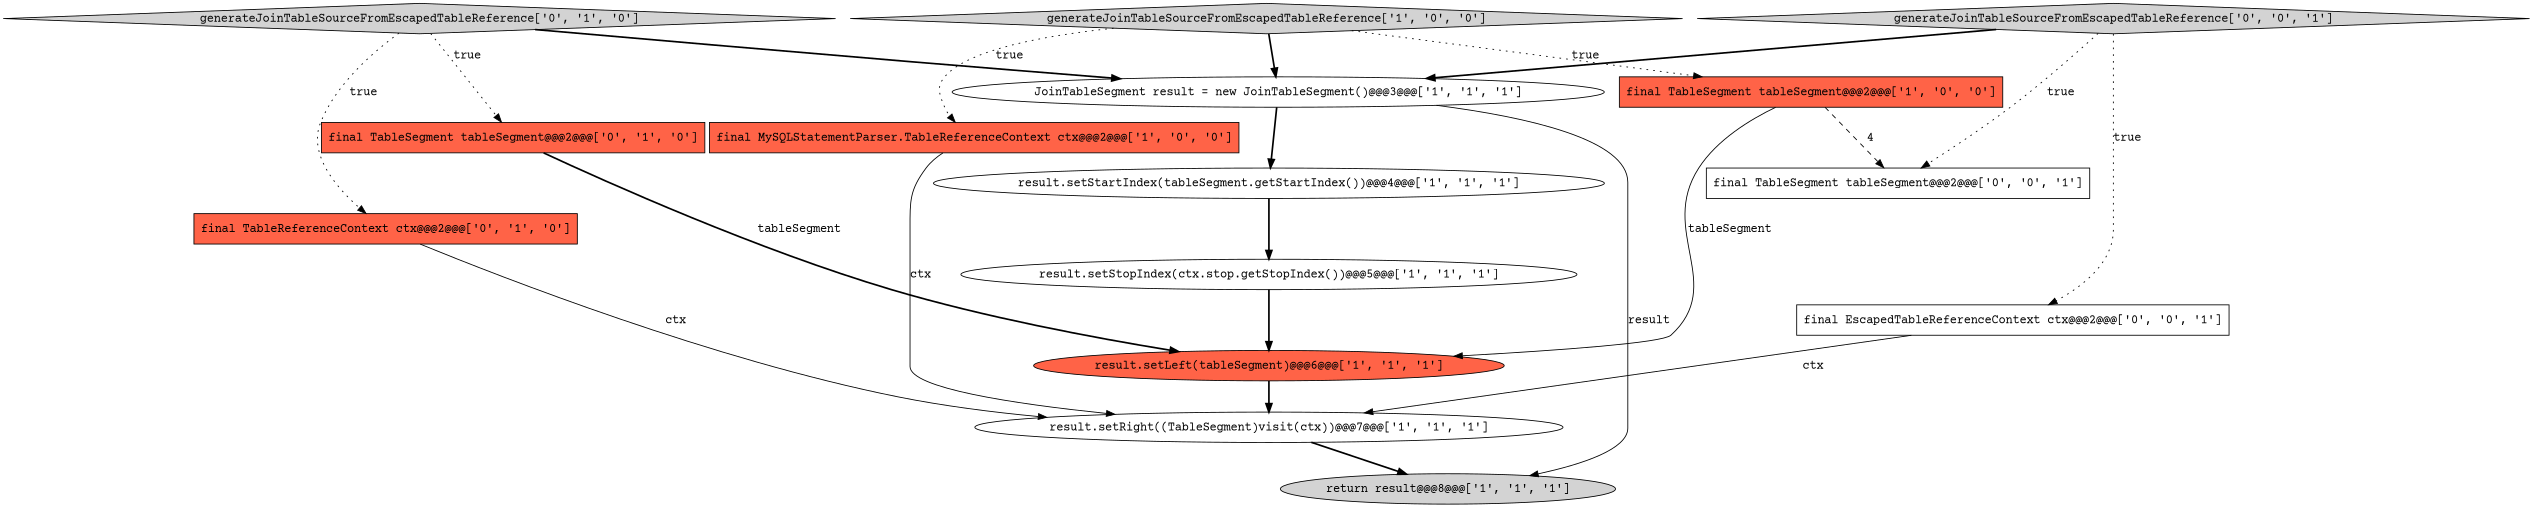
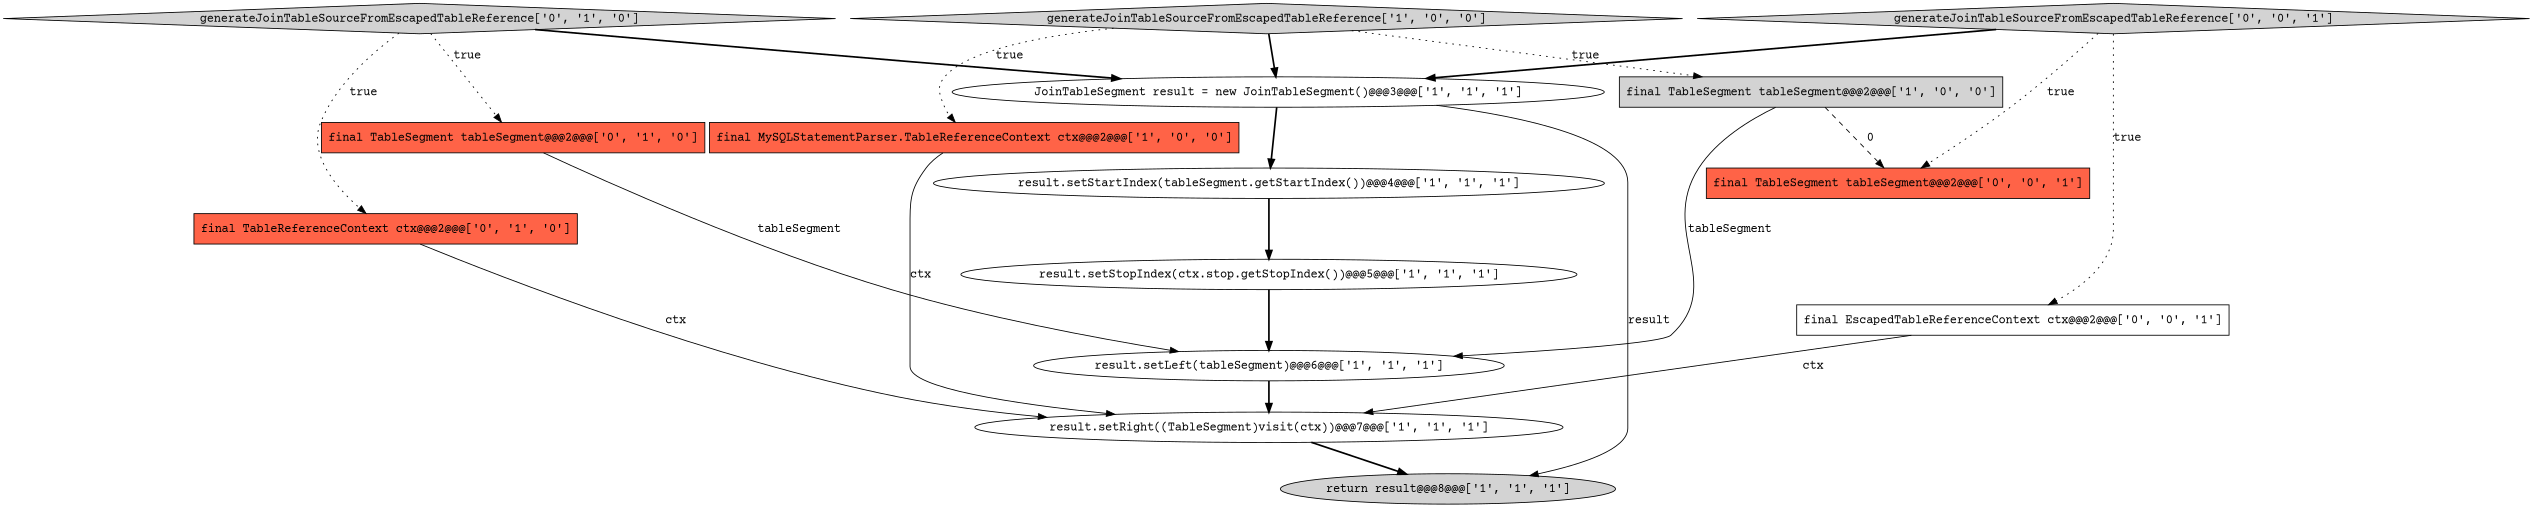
node "final TableSegment tableSegment@@@2@@@['1', '0', '0']": fillcolor tomato -> lightgray
edge "final TableSegment tableSegment@@@2@@@['1', '0', '0']" -> "final TableSegment tableSegment@@@2@@@['0', '0', '1']": label "4" -> "0"
node "final TableSegment tableSegment@@@2@@@['0', '0', '1']": fillcolor white -> tomato
edge "final TableSegment tableSegment@@@2@@@['0', '1', '0']" -> "result.setLeft(tableSegment)@@@6@@@['1', '1', '1']": style bold -> solid
node "result.setLeft(tableSegment)@@@6@@@['1', '1', '1']": fillcolor tomato -> white
